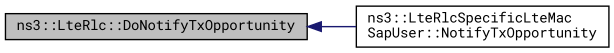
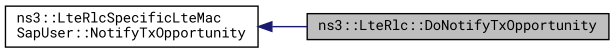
edge "ns3::LteRlcSpecificLteMac SapUser::NotifyTxOpportunity" -> "ns3::LteRlc::DoNotifyTxOpportunity": reversed
